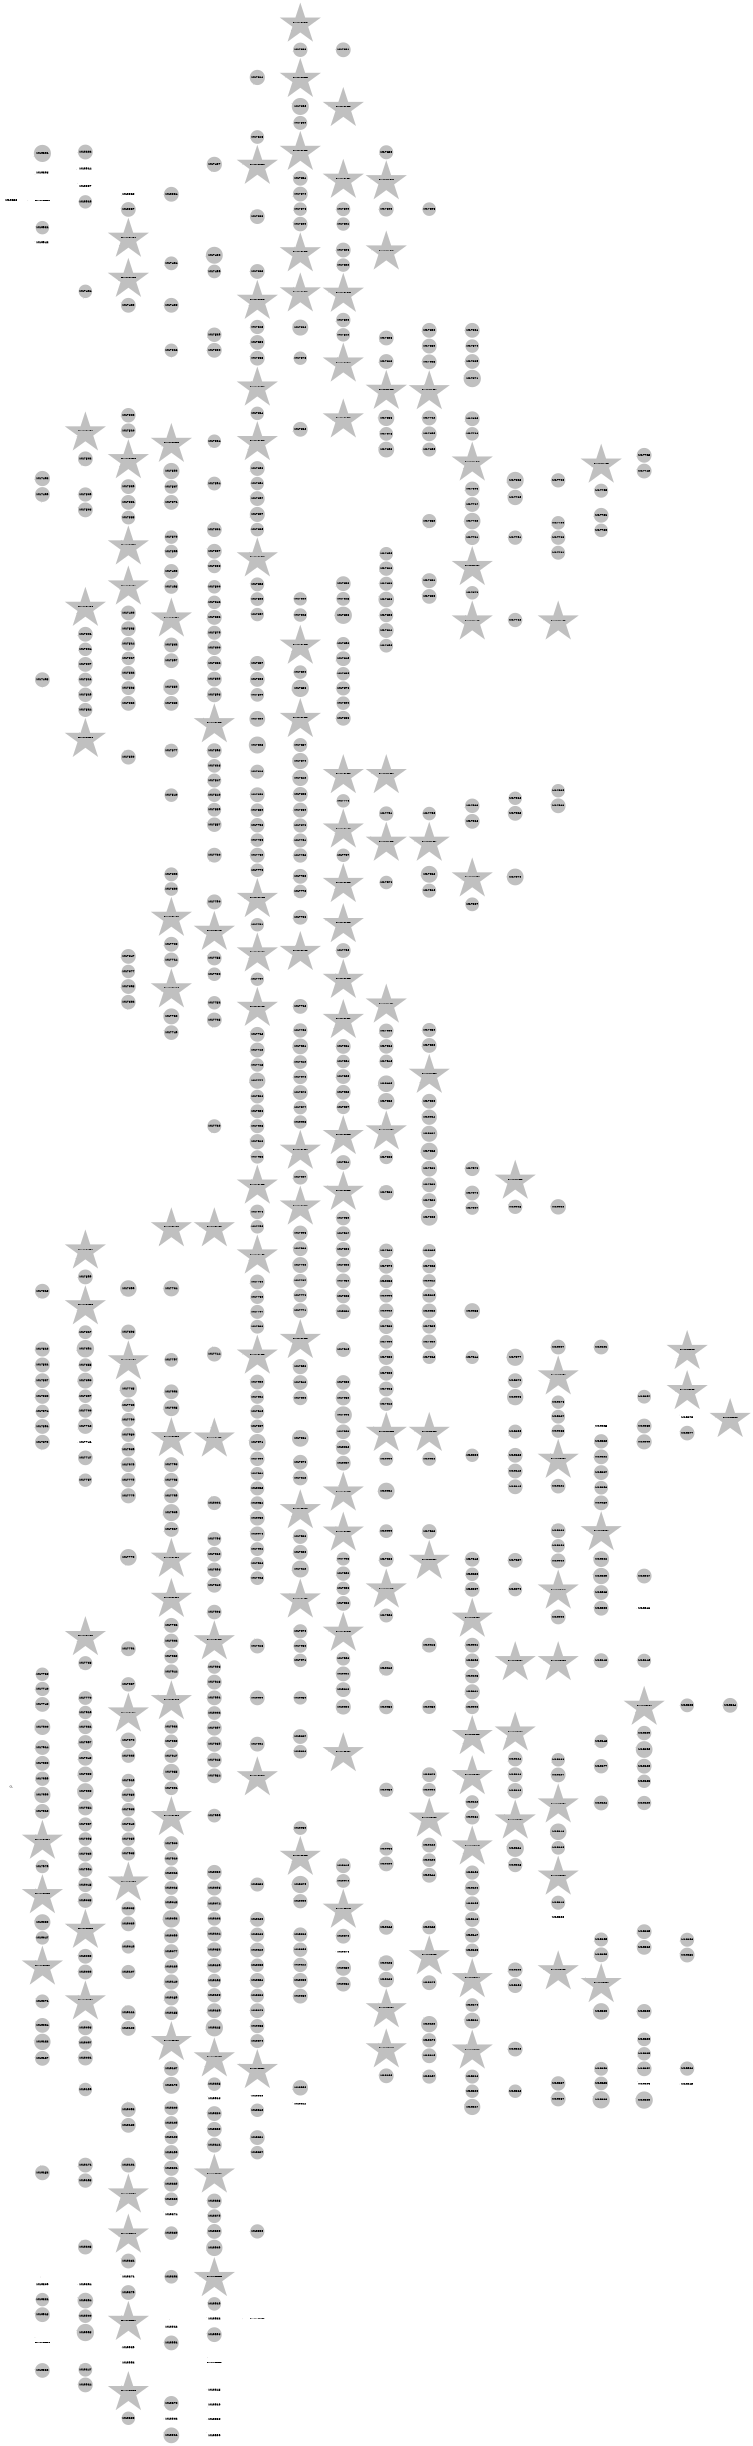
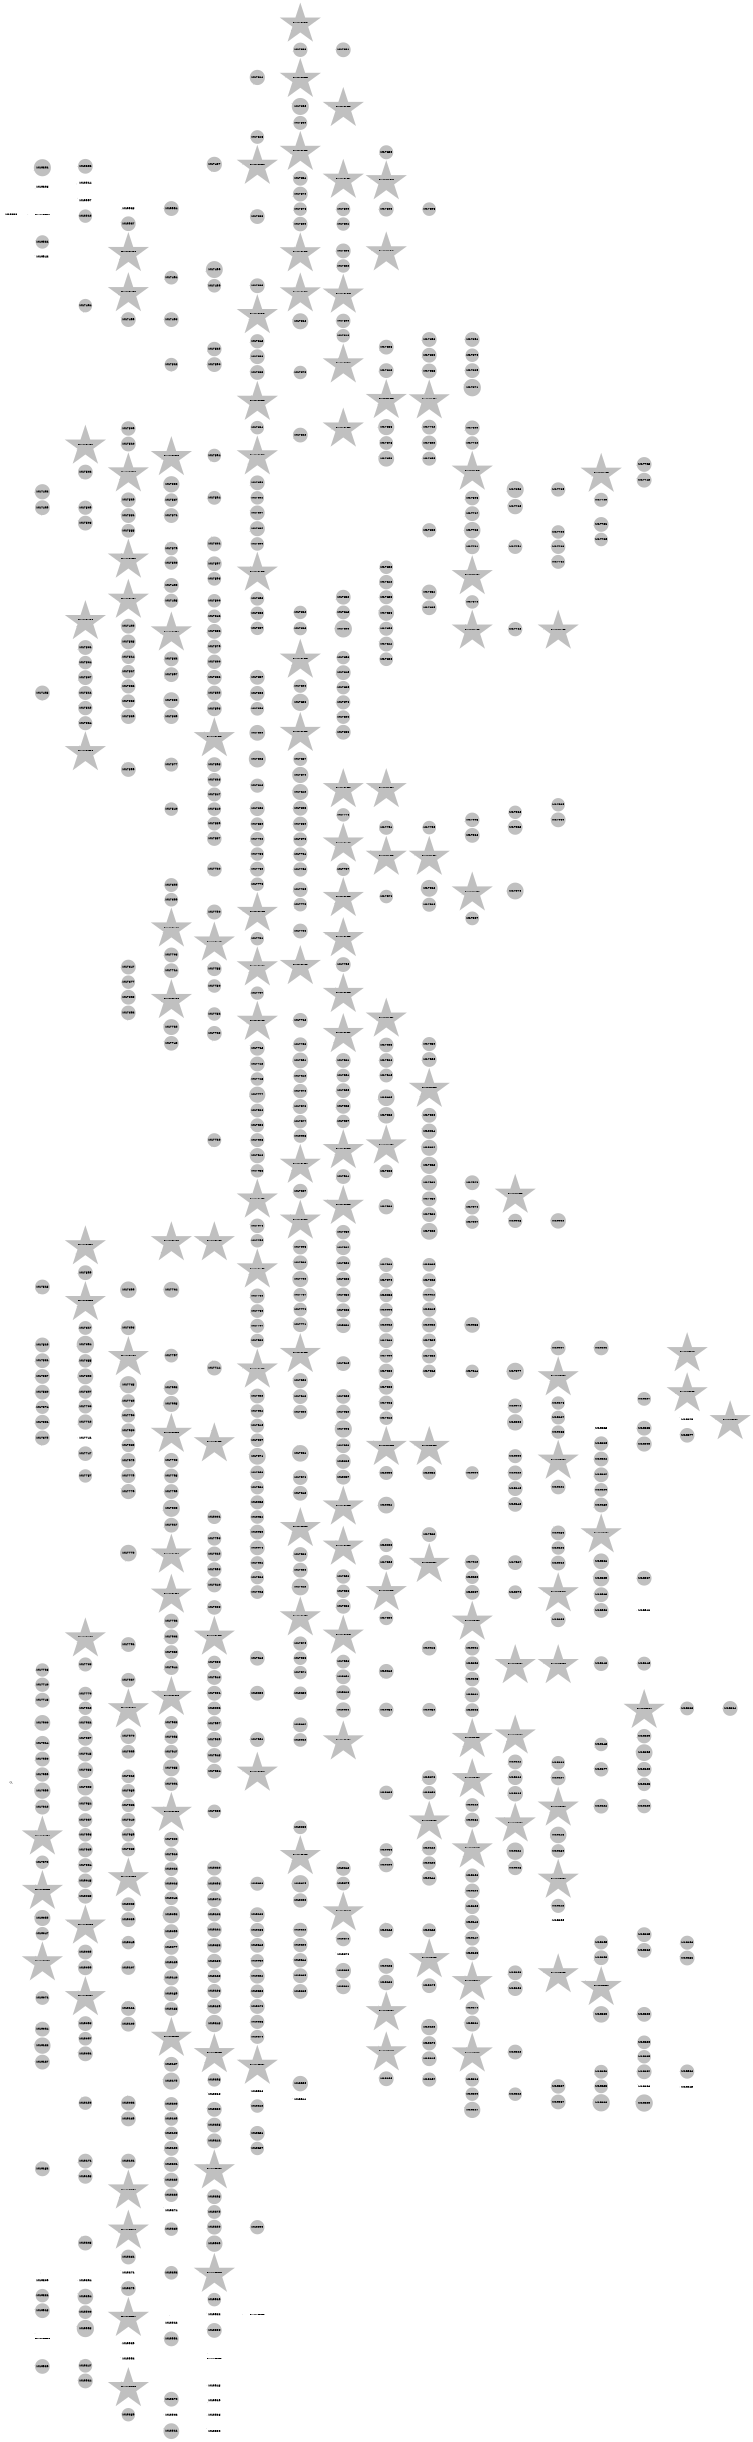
node "M17865": removed
